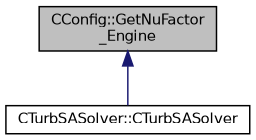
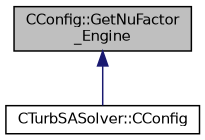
node "CTurbSASolver::CTurbSASolver": label "CTurbSASolver::CTurbSASolver" -> "CTurbSASolver::CConfig"
